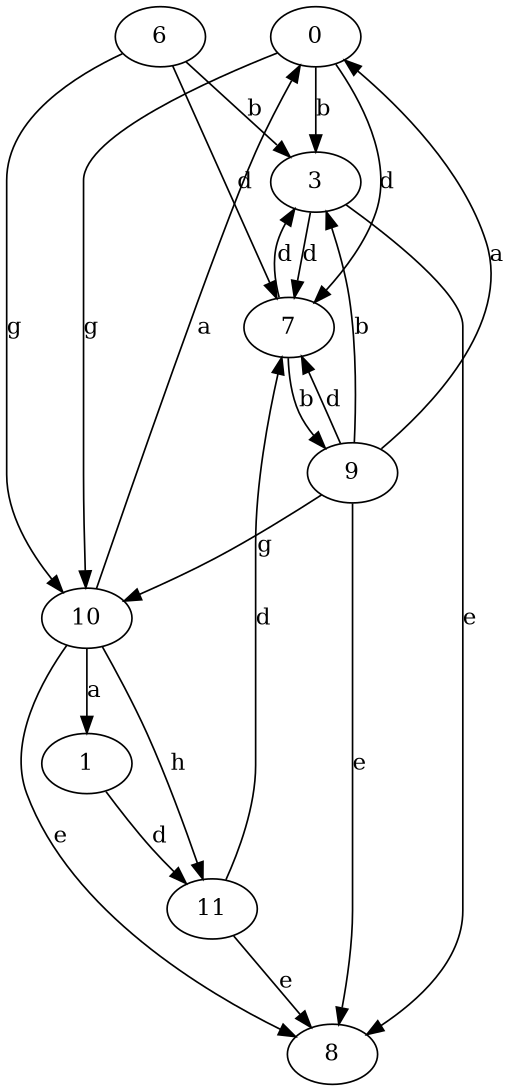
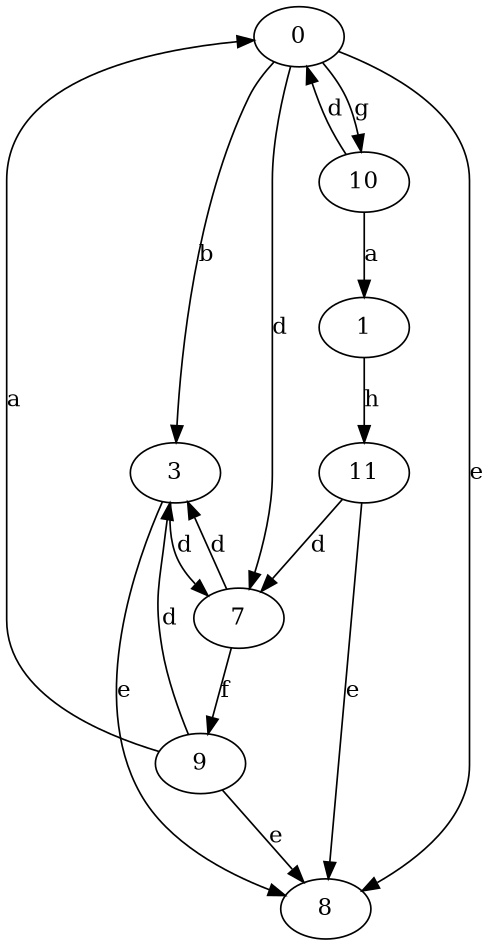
node "6": removed
edge "10" -> "0": label "a" -> "d"
edge "9" -> "3": label "b" -> "d"
edge "7" -> "9": label "b" -> "f"
edge "9" -> "7": removed, label "d"
edge "9" -> "10": removed, label "g"
edge "10" -> "11": removed, label "h"
edge "1" -> "11": label "d" -> "h"
edge "10" -> "8": now "0" -> "8"
